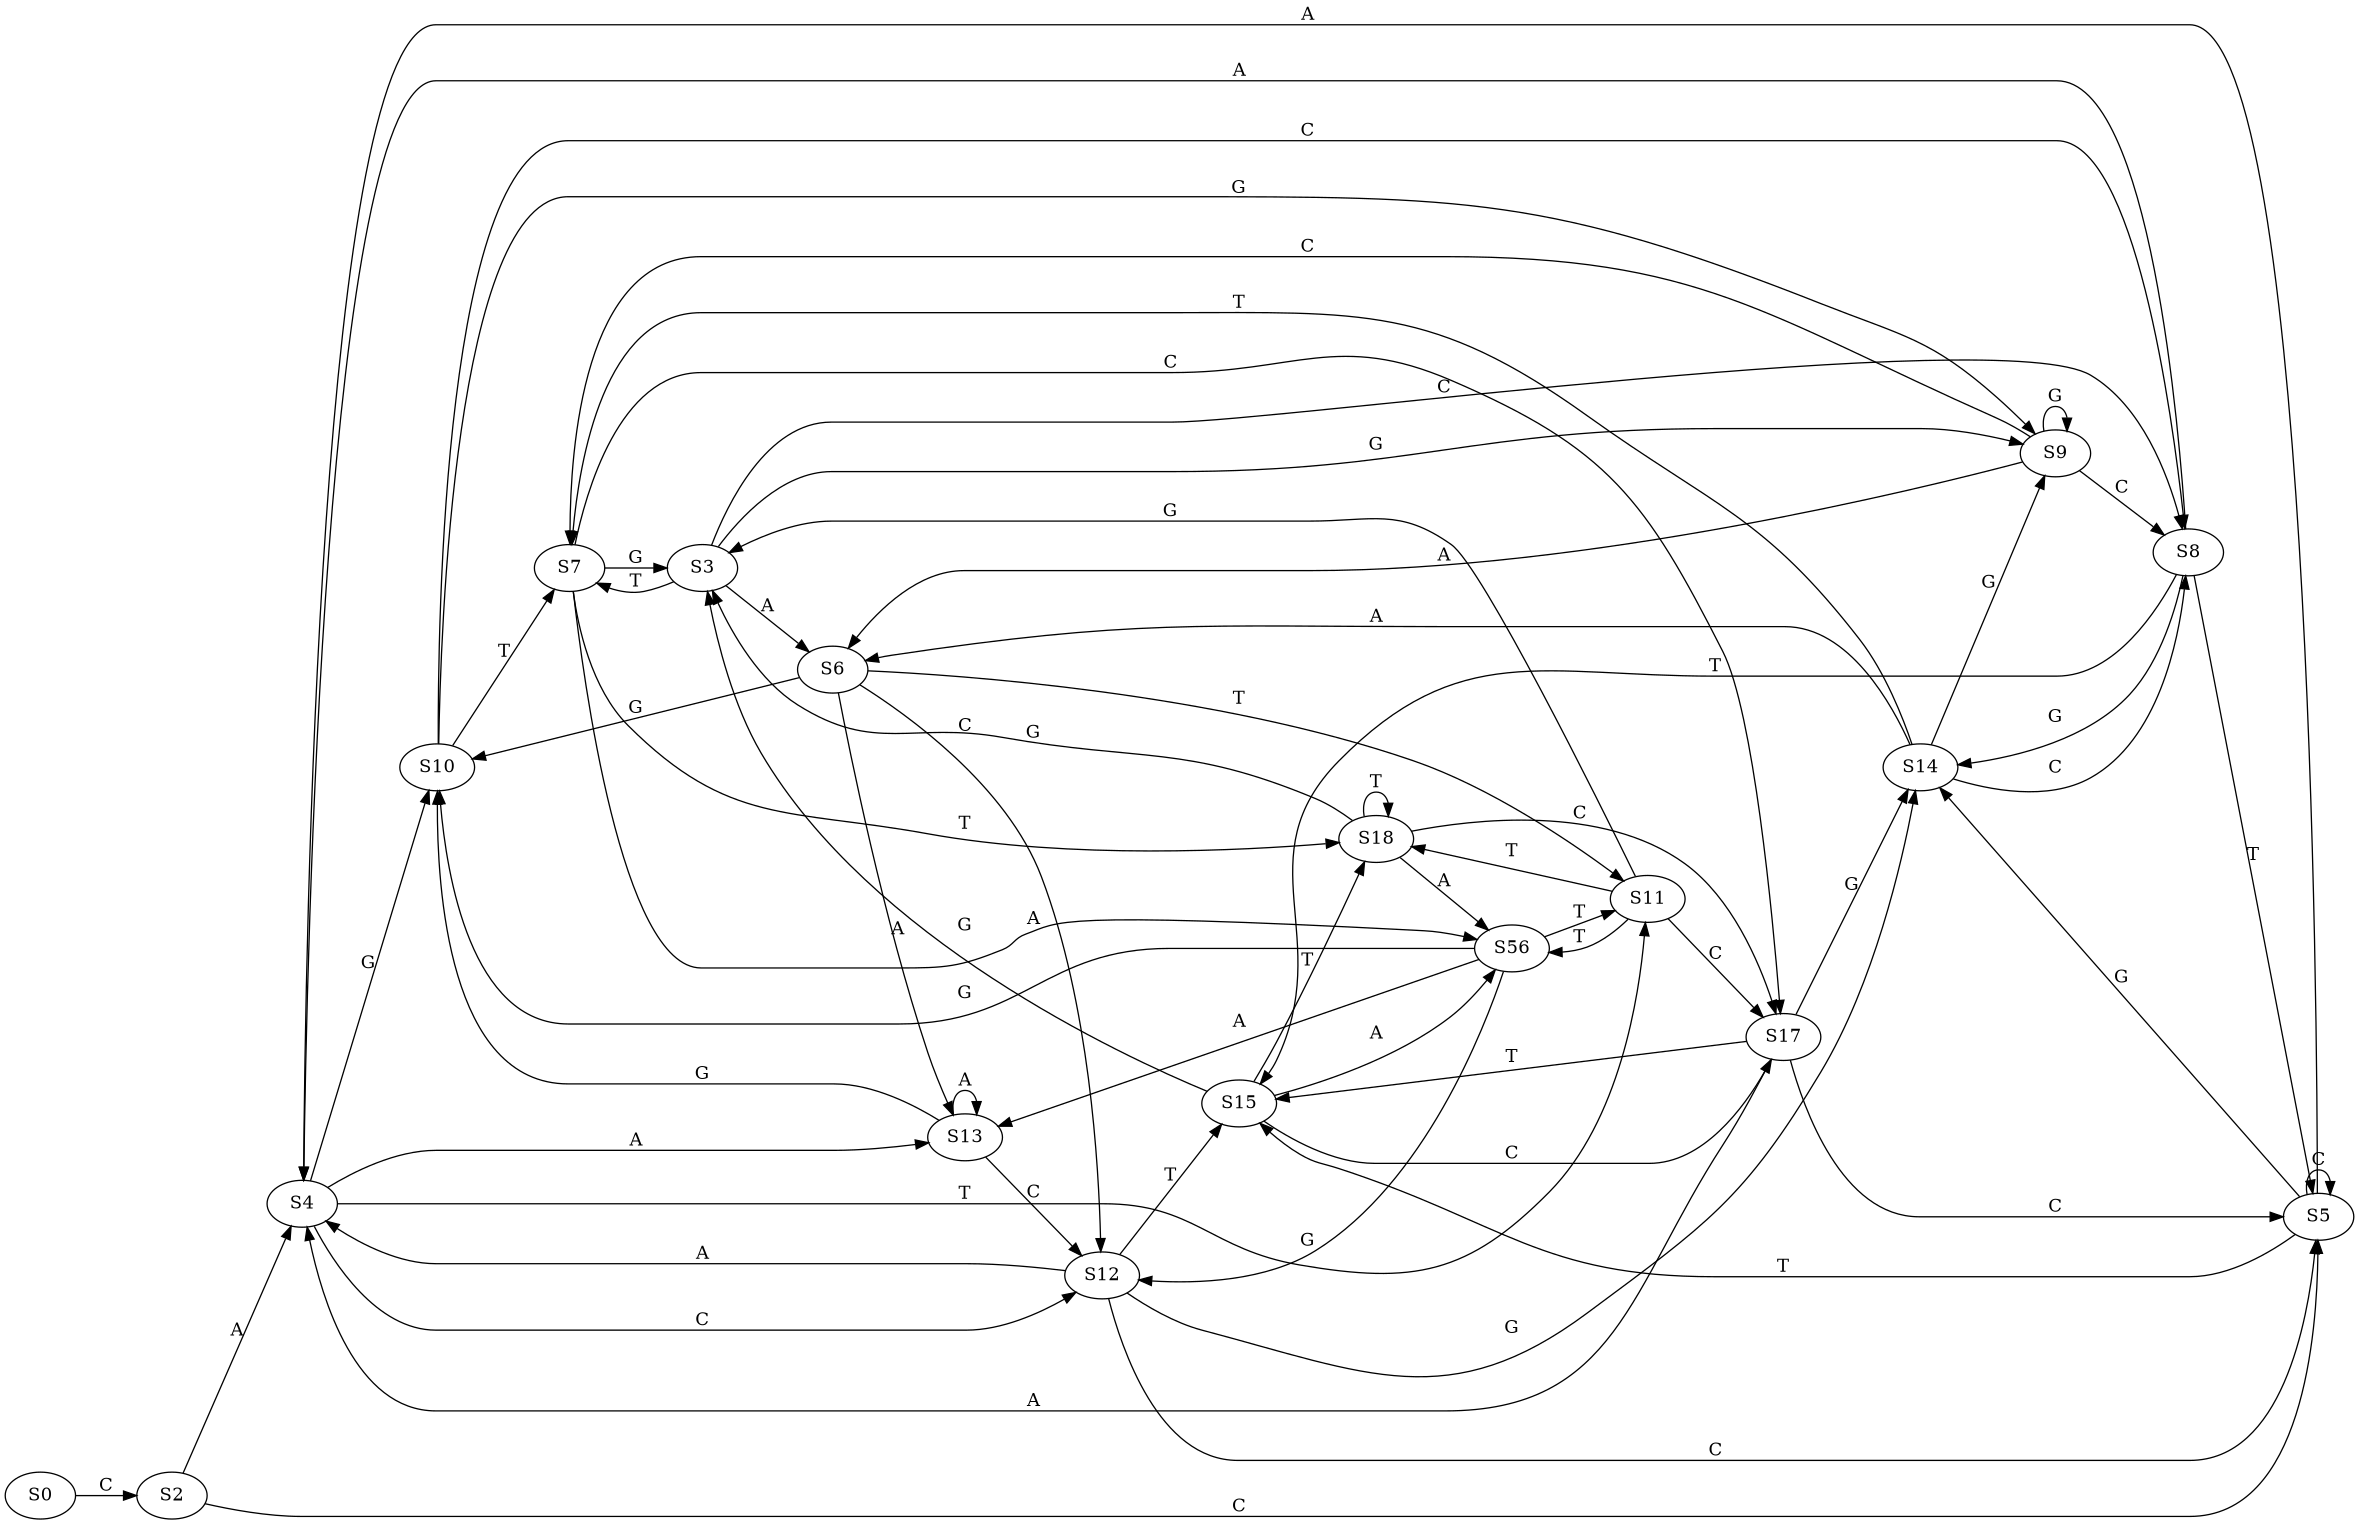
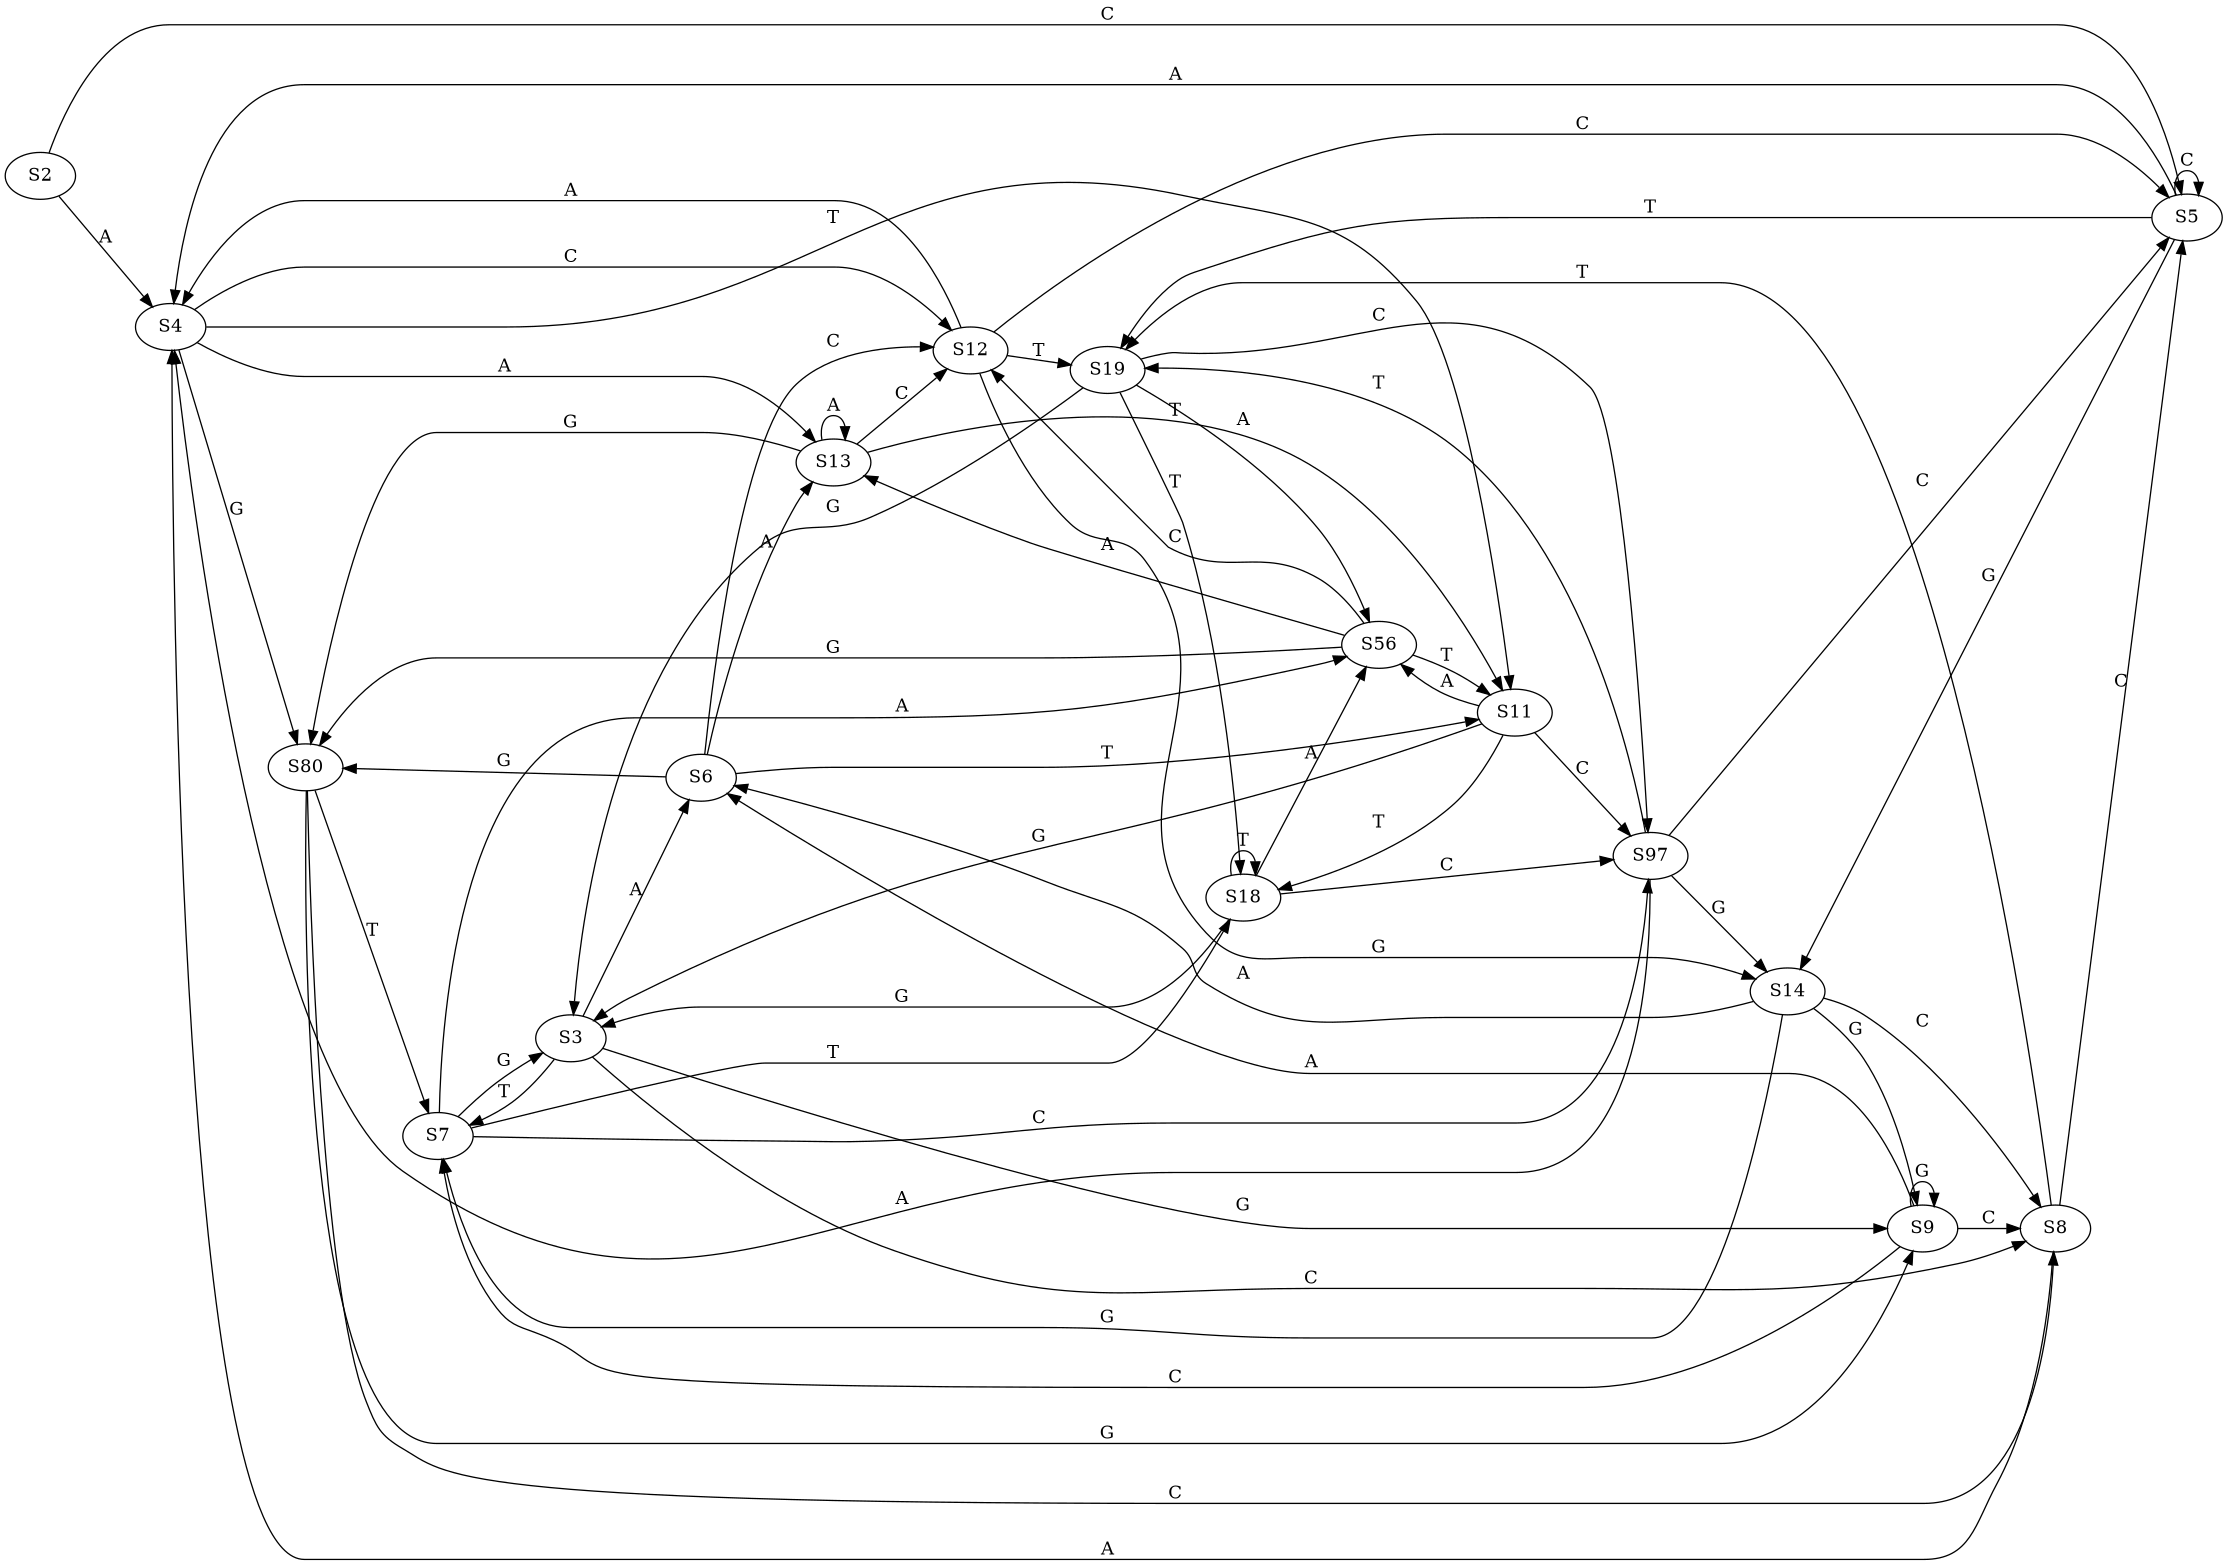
edge "S14" -> "S7": label "T" -> "G"
edge "S13" -> "S11": added, label "T"
edge "S8" -> "S14": removed, label "G"
node "S10": label "S10" -> "S80"
edge "S8" -> "S5": label "T" -> "C"
edge "S11" -> "S56": label "T" -> "A"
node "S17": label "S17" -> "S97"
node "S15": label "S15" -> "S19"
edge "S56" -> "S12": label "G" -> "C"
node "S0": removed
